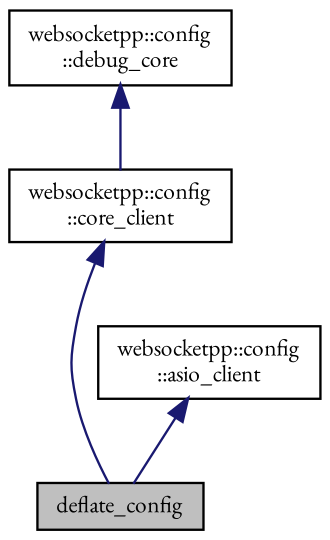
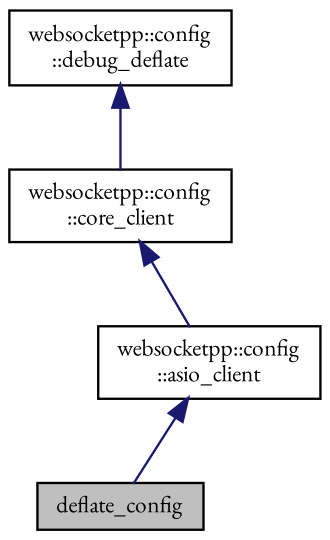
node "websocketpp::config ::debug_core": label "websocketpp::config ::debug_core" -> "websocketpp::config ::debug_deflate"
edge "deflate_config" -> "websocketpp::config ::core_client": now "websocketpp::config ::asio_client" -> "websocketpp::config ::core_client"
